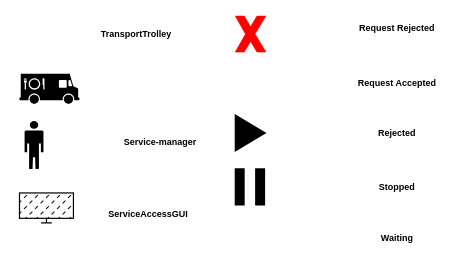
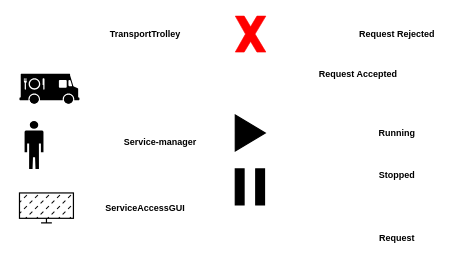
node "Request Rejected": moved (398, 28) -> (398, 34)
node "TransportTrolley": moved (137, 34) -> (146, 34)
node "Request Accepted": moved (398, 83) -> (359, 74)
node "Rejected": label "Rejected" -> "Running"
node "Stopped": moved (398, 187) -> (398, 175)
node "ServiceAccessGUI": moved (149, 214) -> (146, 208)
node "Waiting": label "Waiting" -> "Request"
